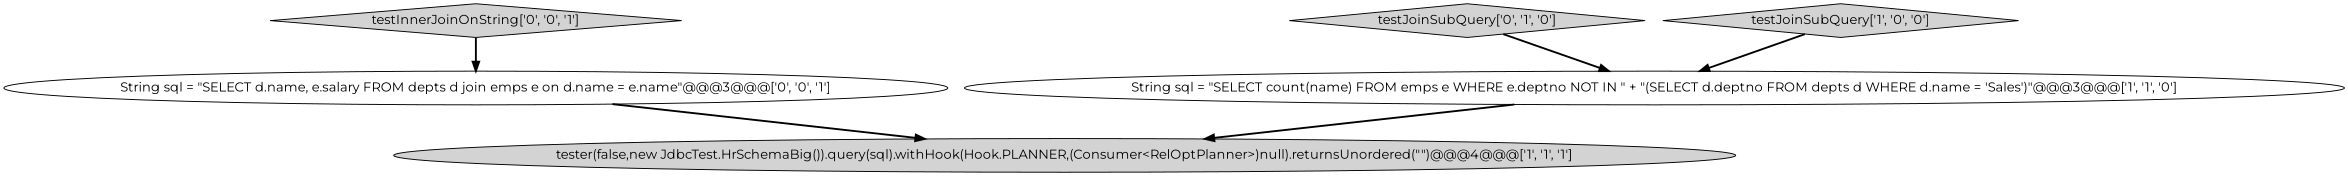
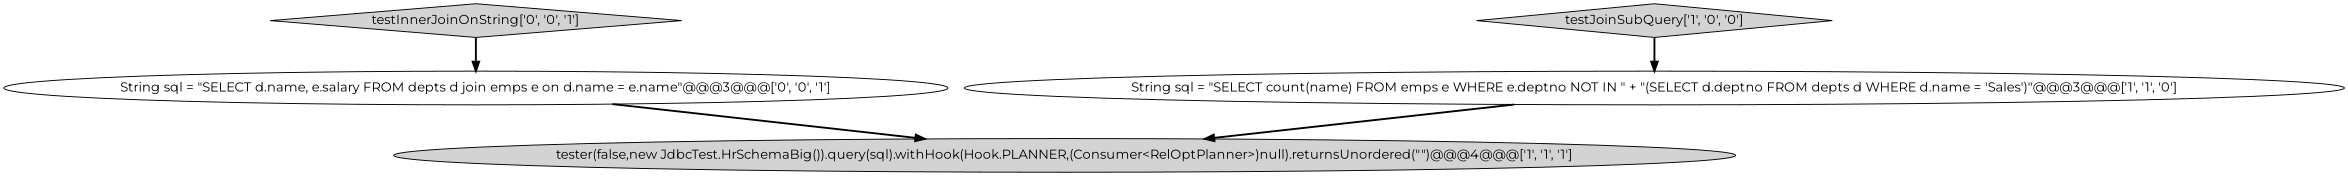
node "testJoinSubQuery['0', '1', '0']": removed
